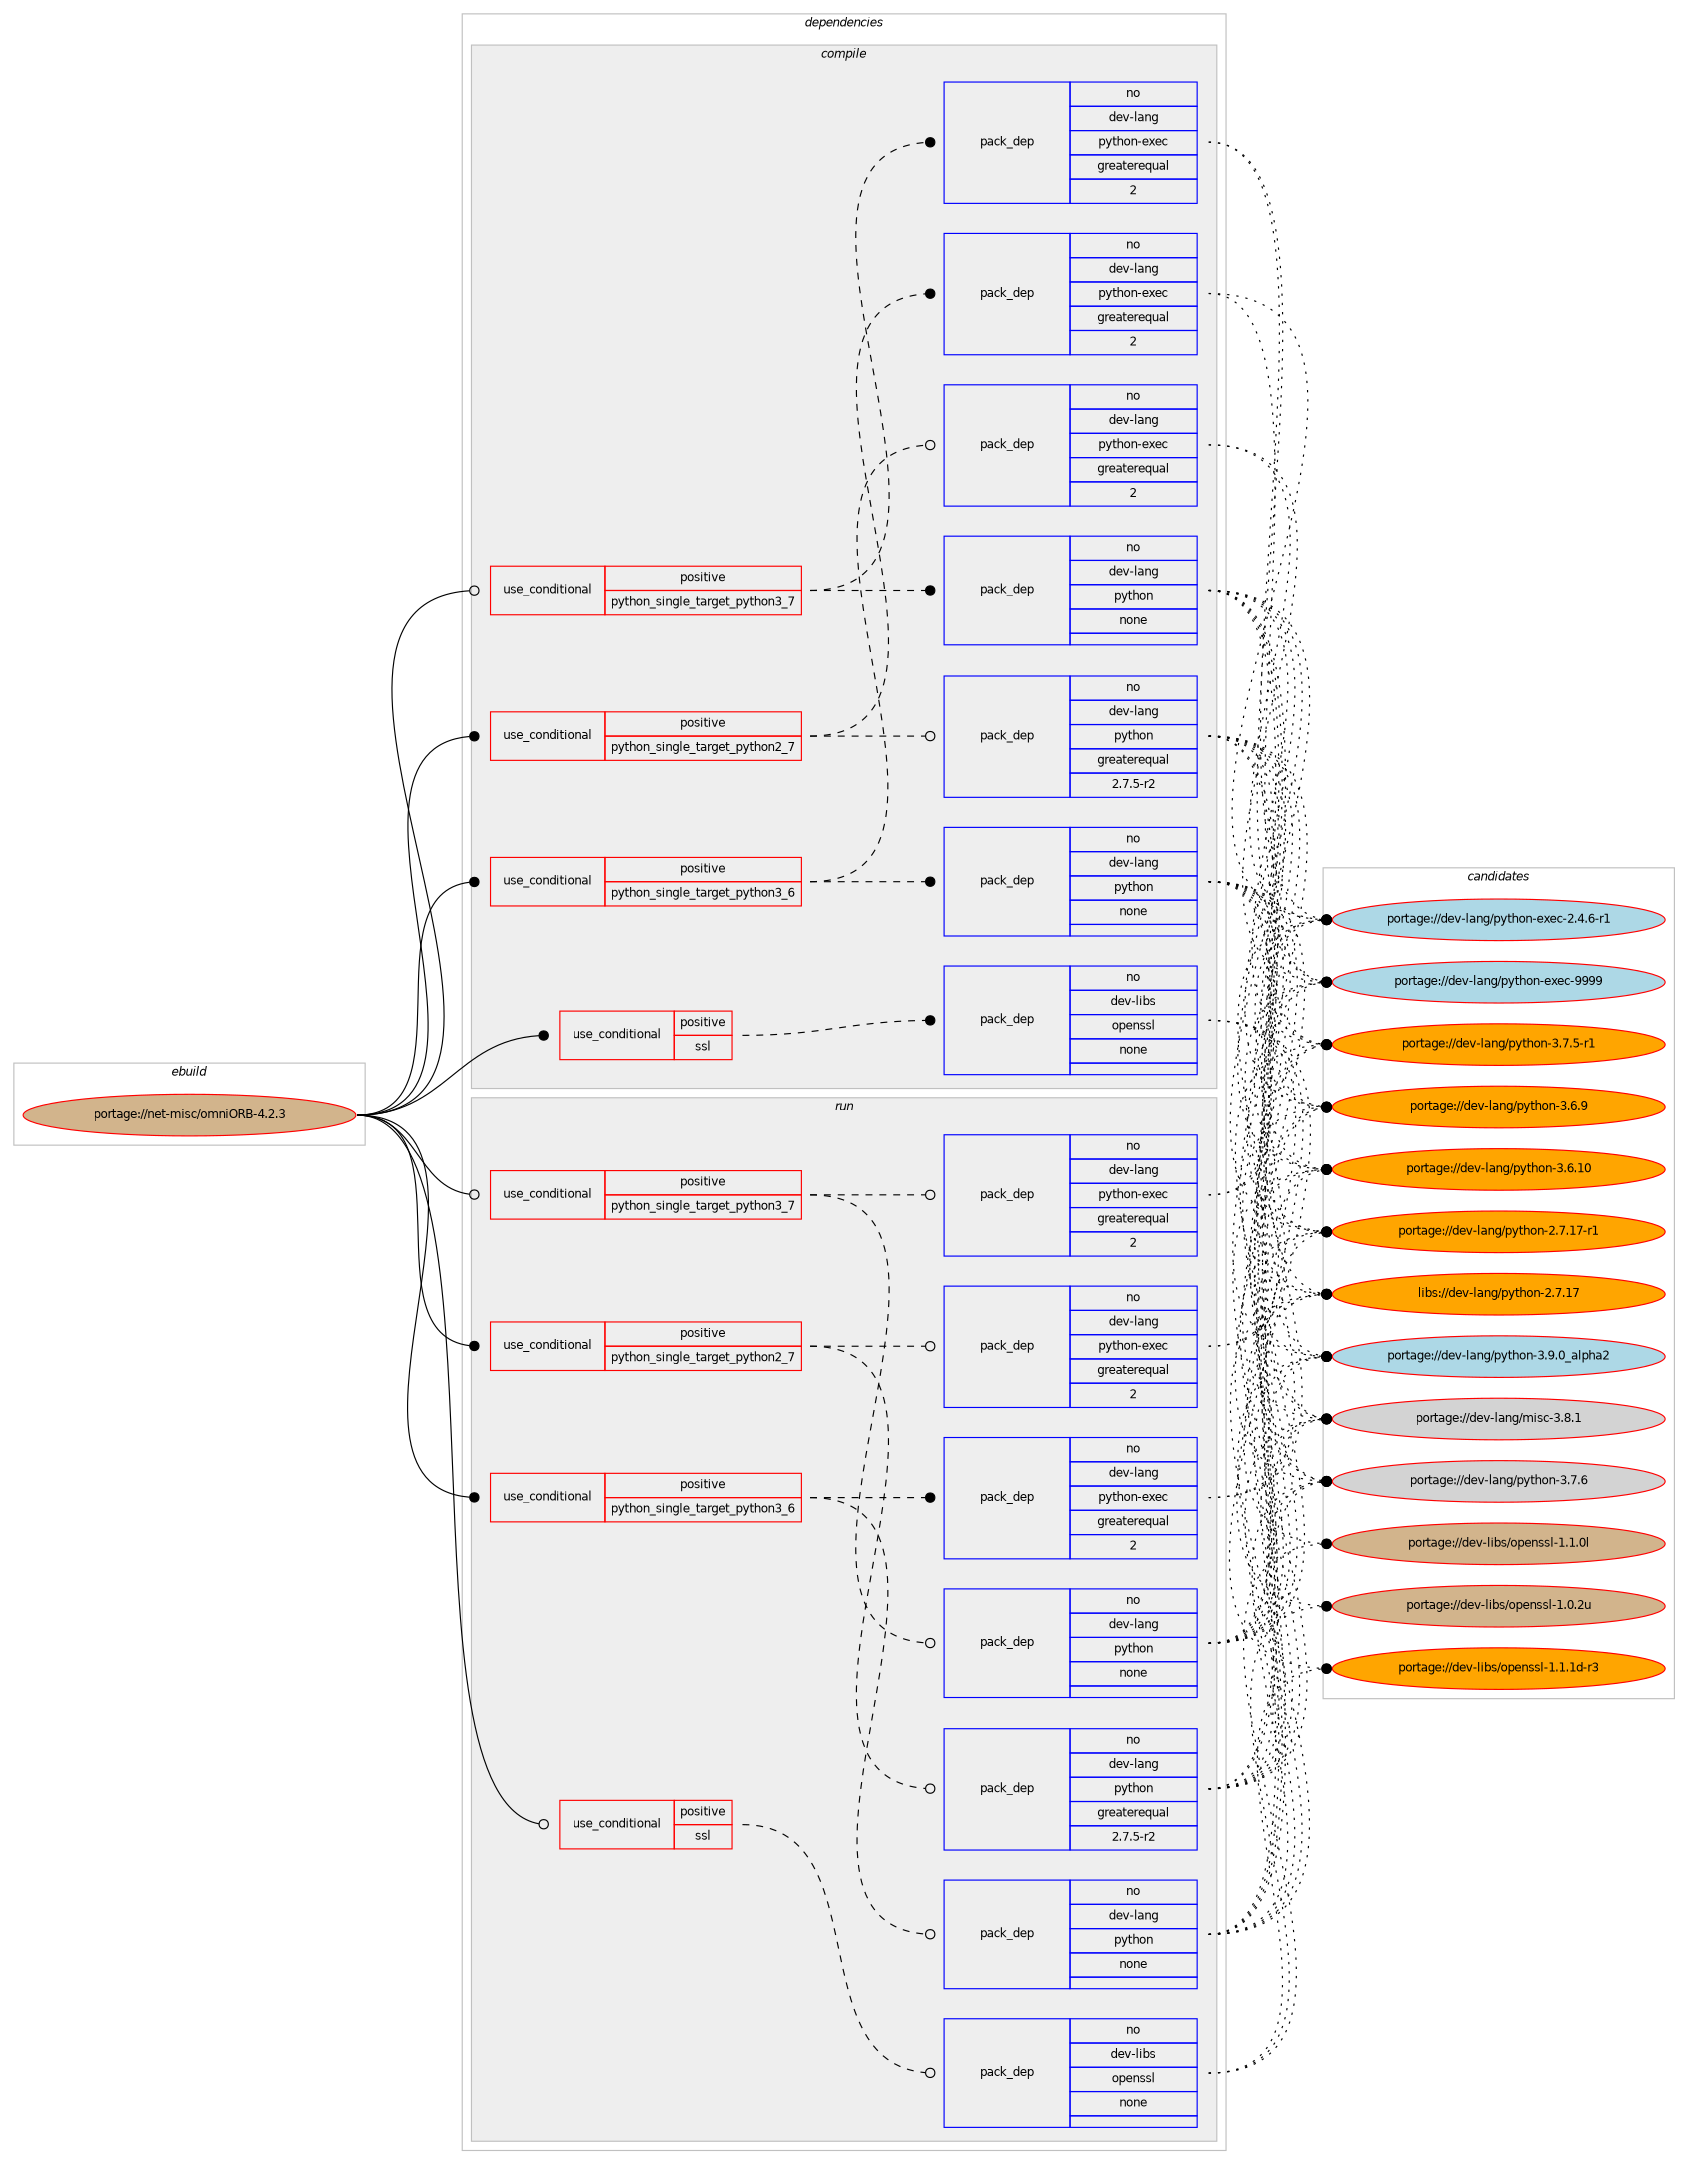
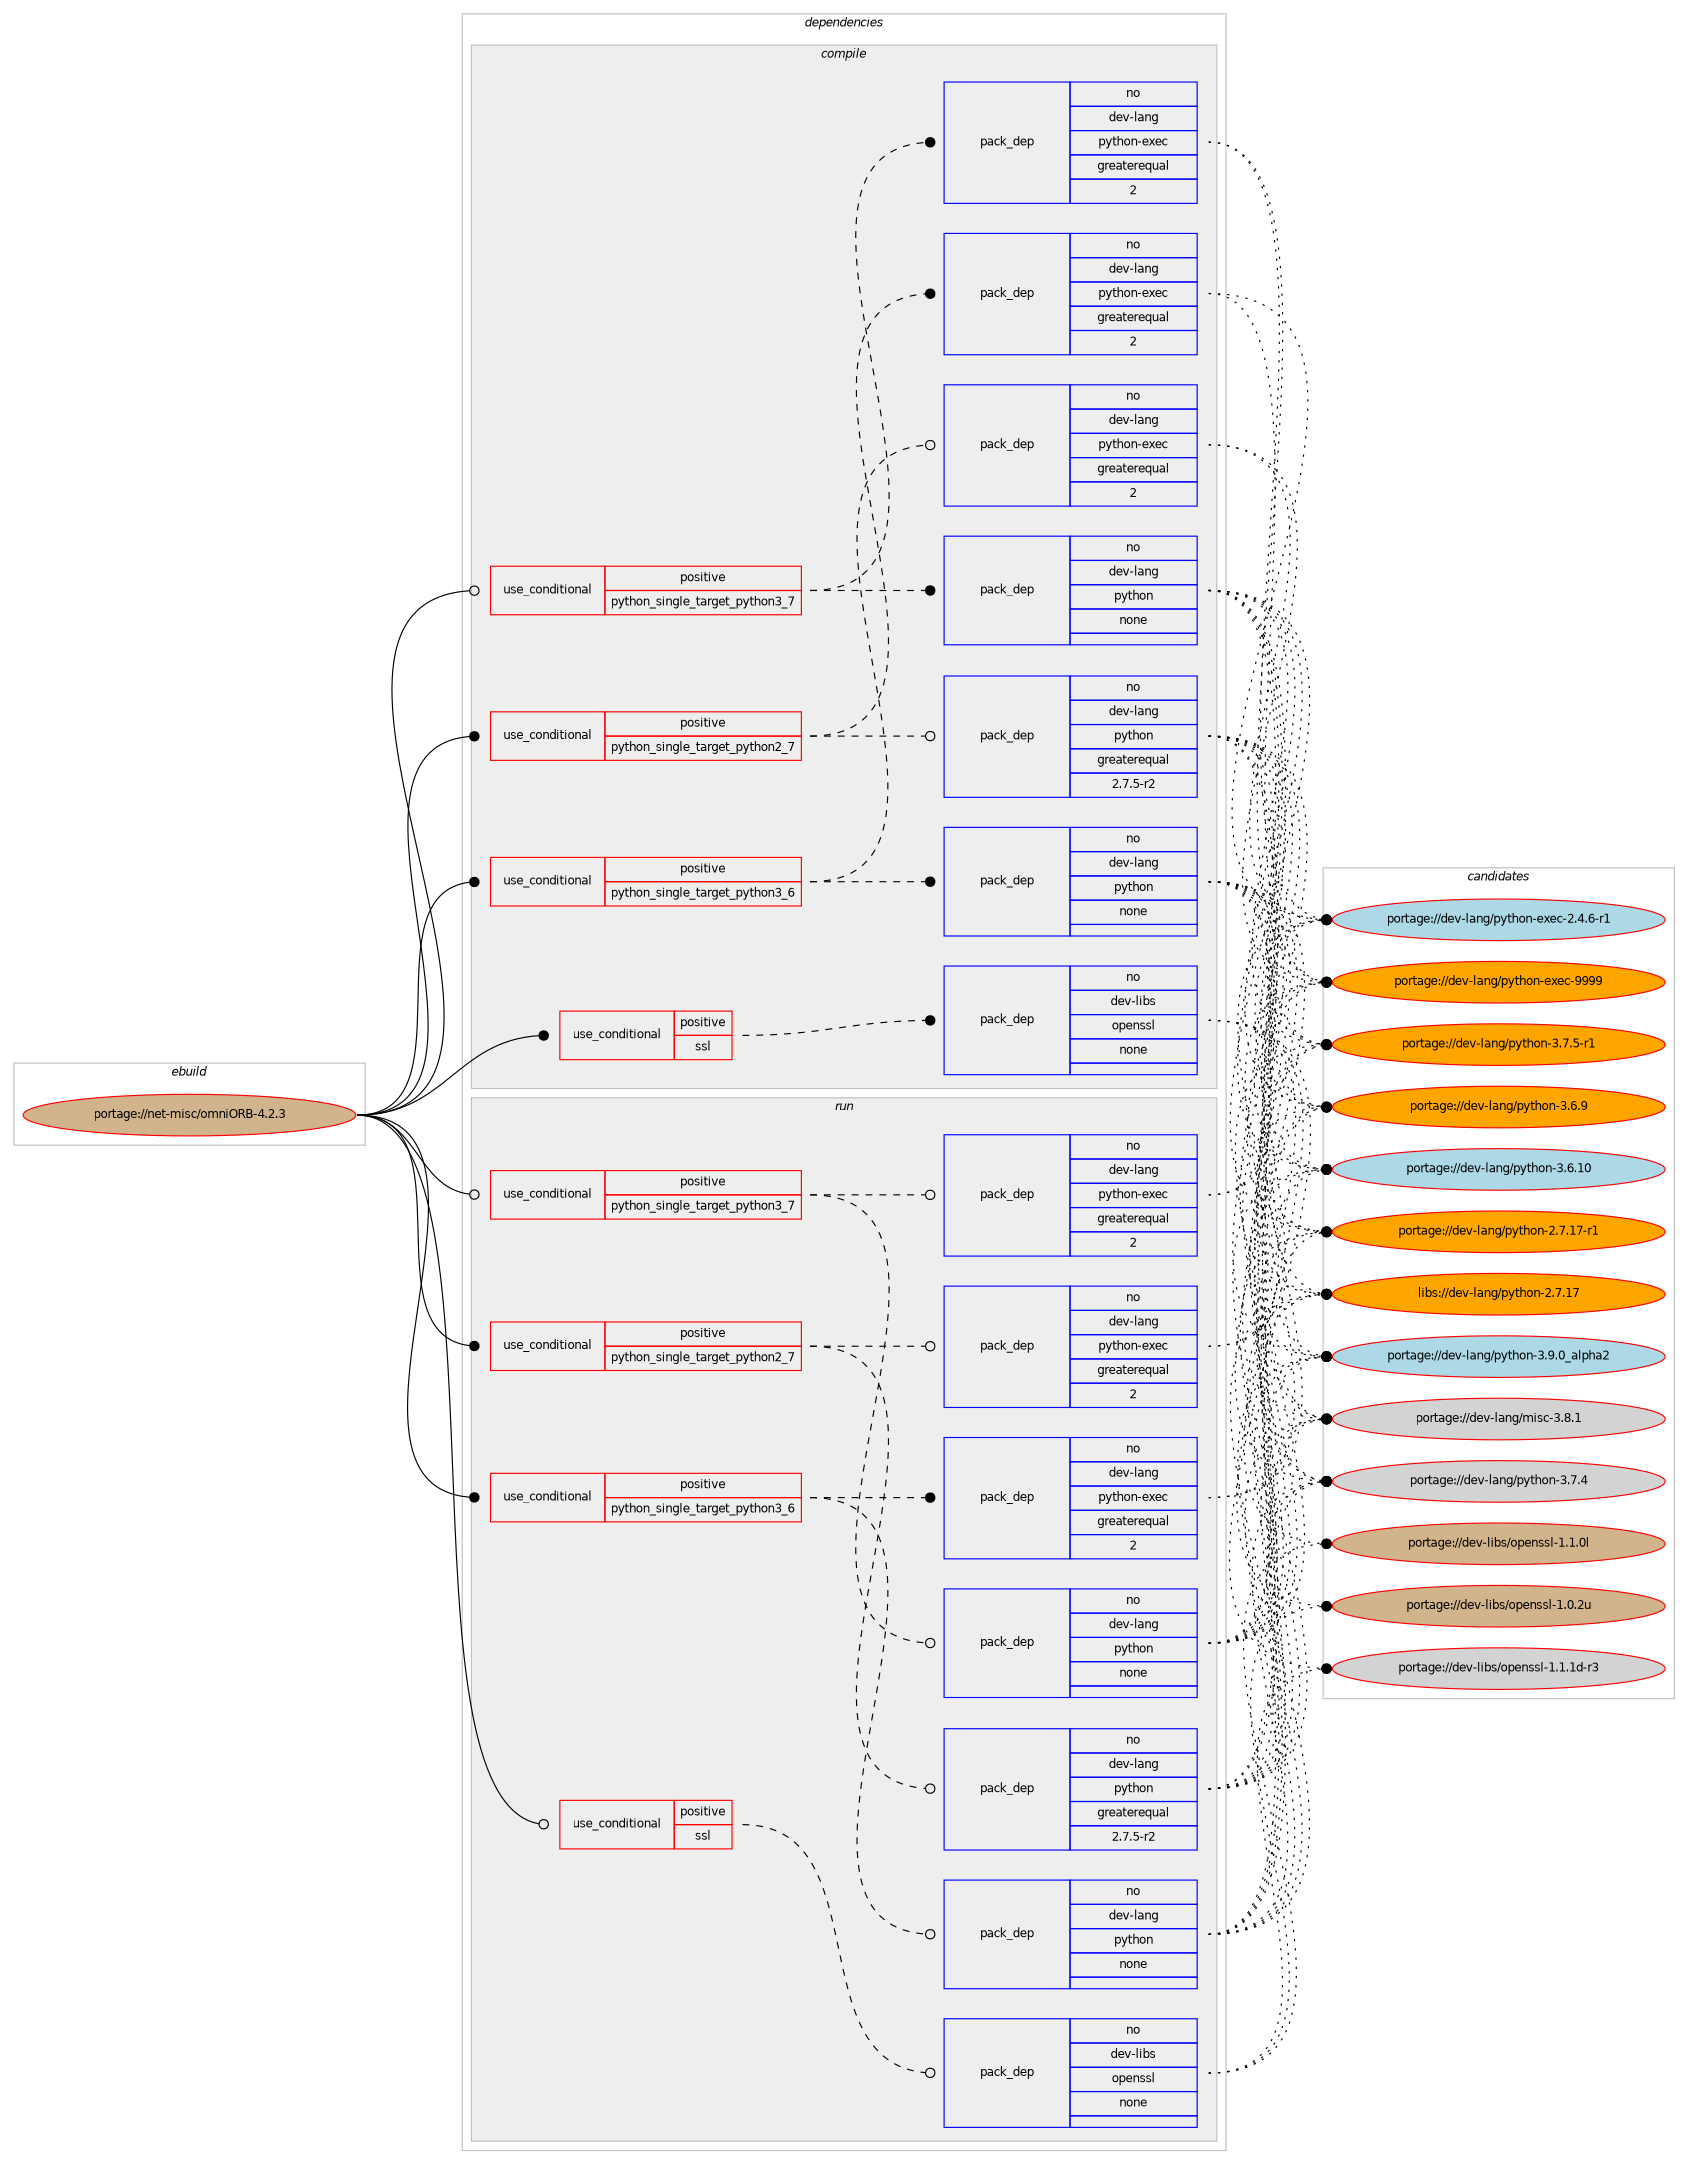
node "portage://dev-lang/python-exec-9999": fillcolor lightblue -> orange
node "portage://dev-lang/python-3.6.10": fillcolor orange -> lightblue
node "portage://dev-lang/python-3.7.6": label "portage://dev-lang/python-3.7.6" -> "portage://dev-lang/python-3.7.4"
node "portage://dev-libs/openssl-1.1.1d-r3": fillcolor orange -> lightgrey
